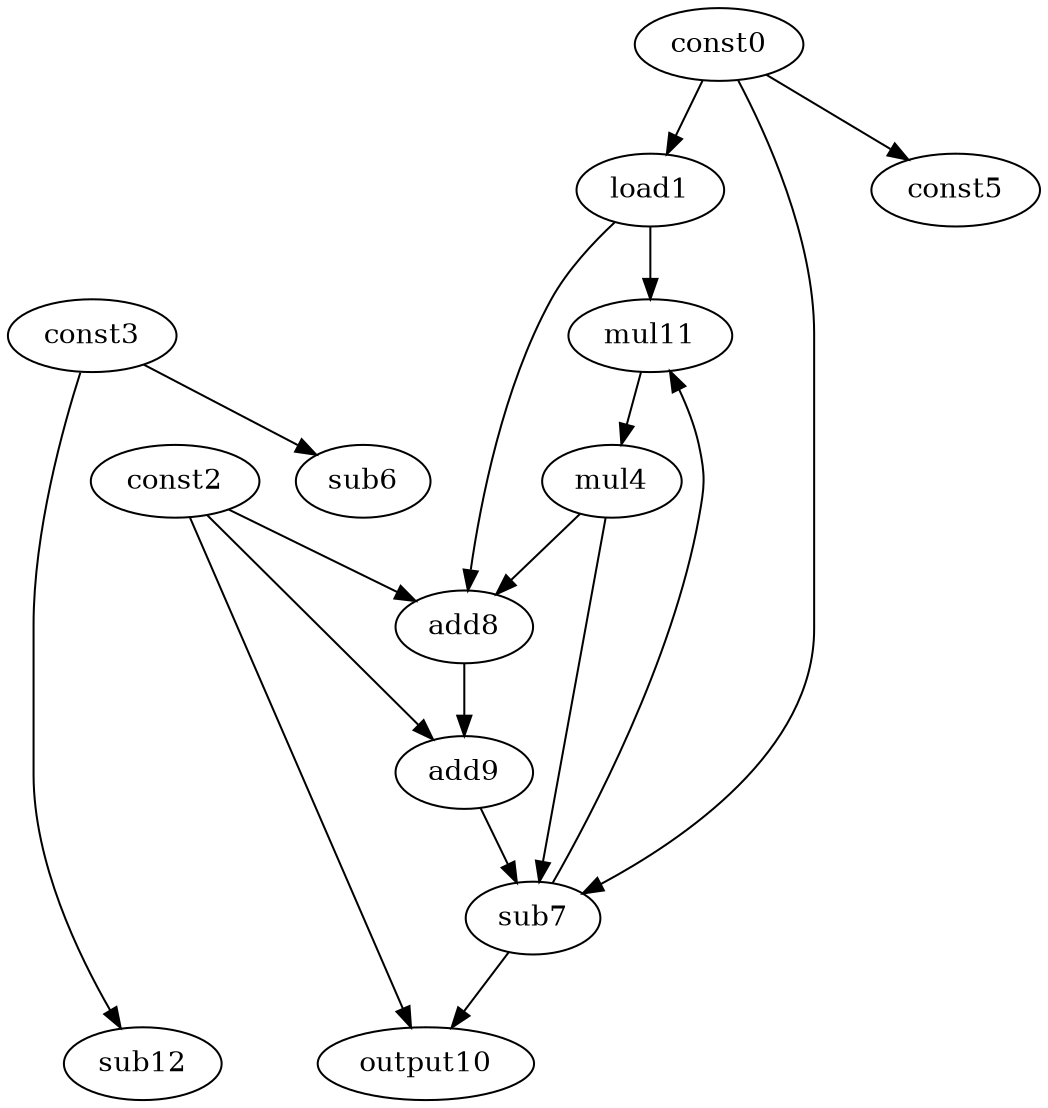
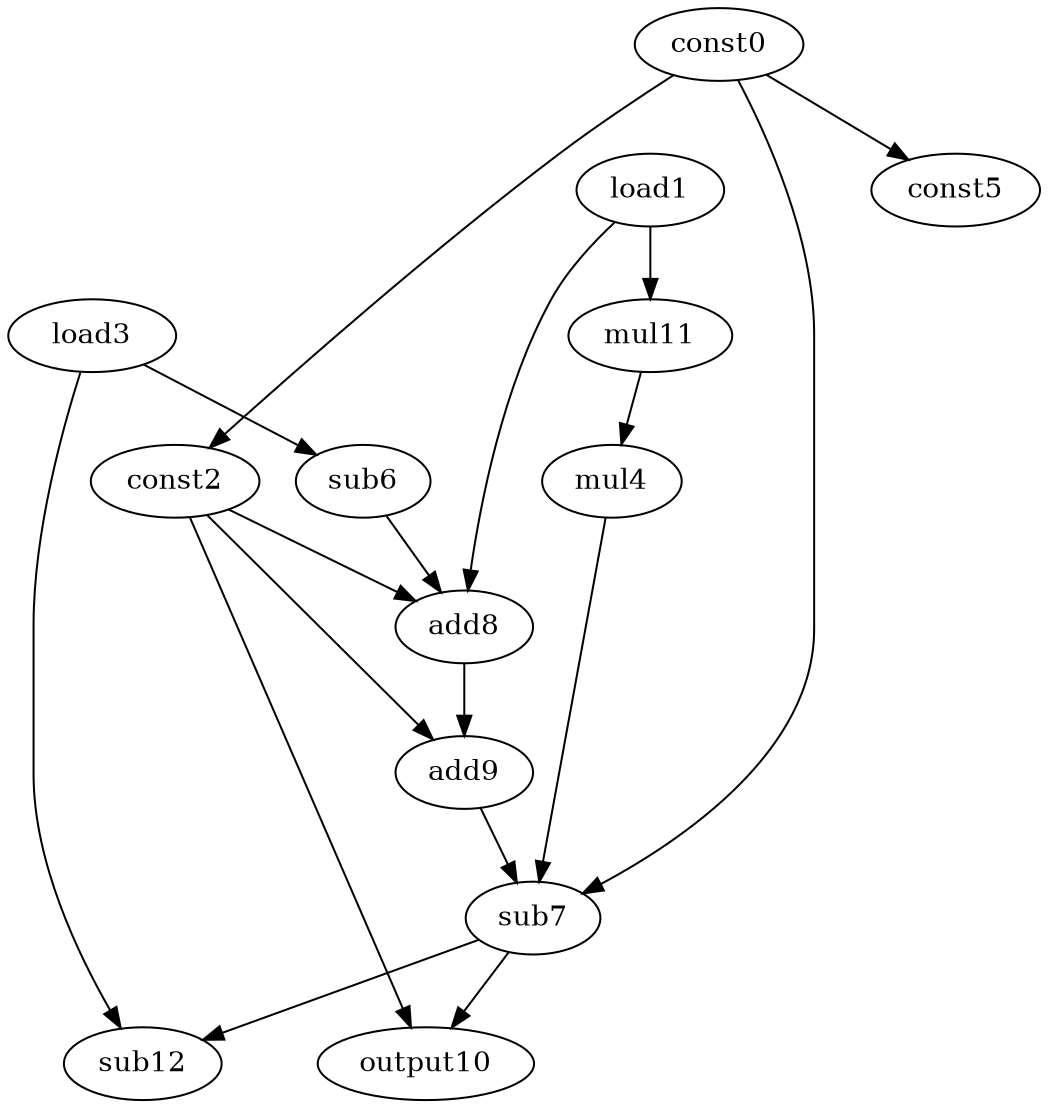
edge "const0" -> "load1": now "const0" -> "const2"
node "const3": label "const3" -> "load3"
edge "mul4" -> "add8": now "sub6" -> "add8"
edge "sub7" -> "mul11": now "sub7" -> "sub12"
